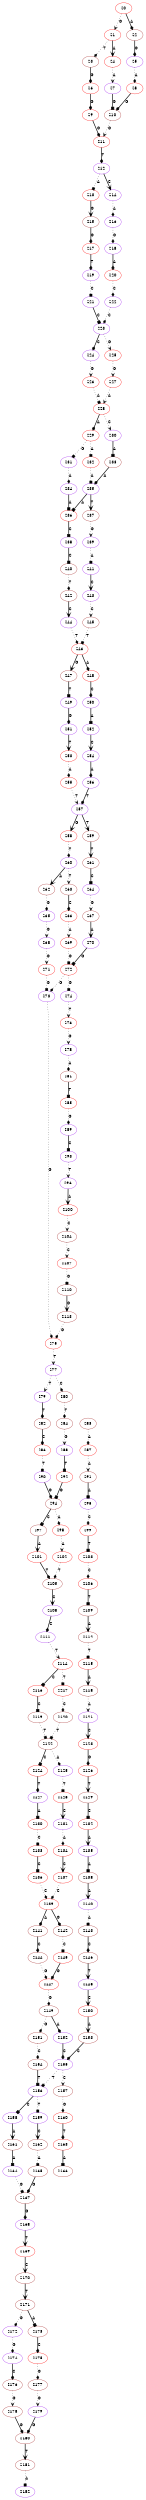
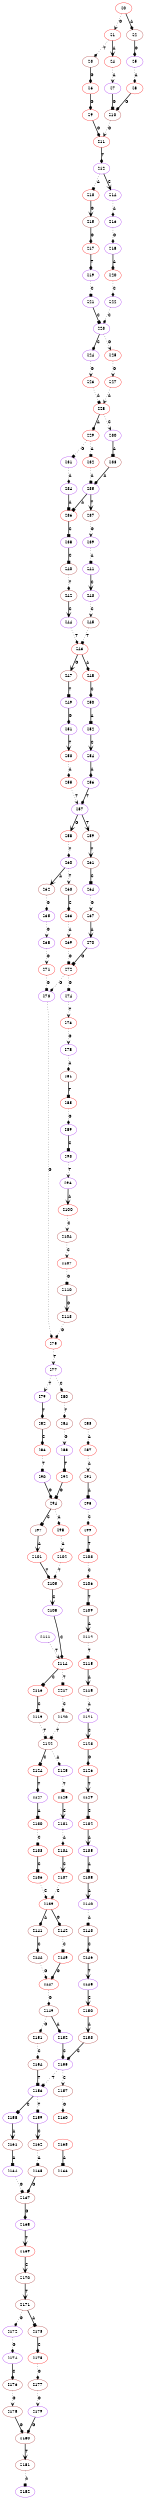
edge "S108" -> "S111": now "S108" -> "S114"
edge "S160" -> "S163": removed, label "T"
